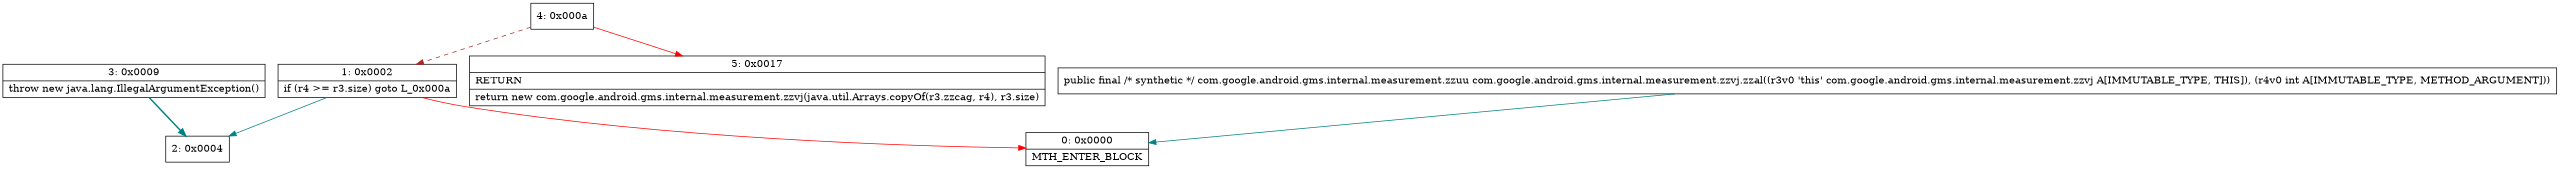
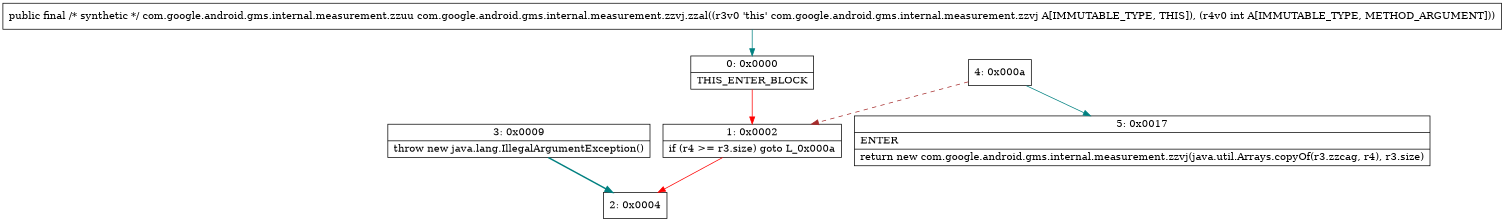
edge "4: 0x000a" -> "5: 0x0017": color red -> teal
node "5: 0x0017": text "RETURN" -> "ENTER"
edge "1: 0x0002" -> "2: 0x0004": color teal -> red
edge "1: 0x0002" -> "0: 0x0000": reversed
node "0: 0x0000": text "MTH_ENTER_BLOCK" -> "THIS_ENTER_BLOCK"
